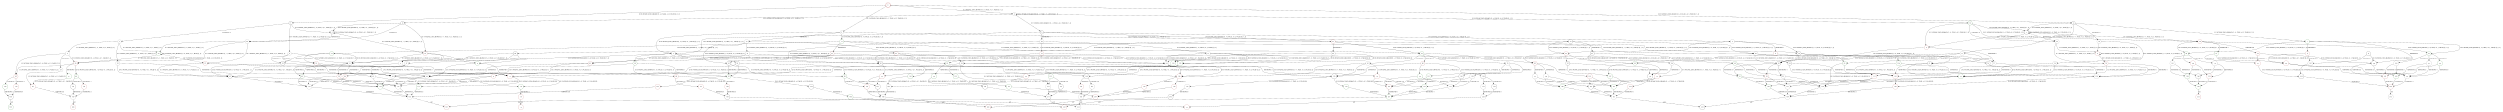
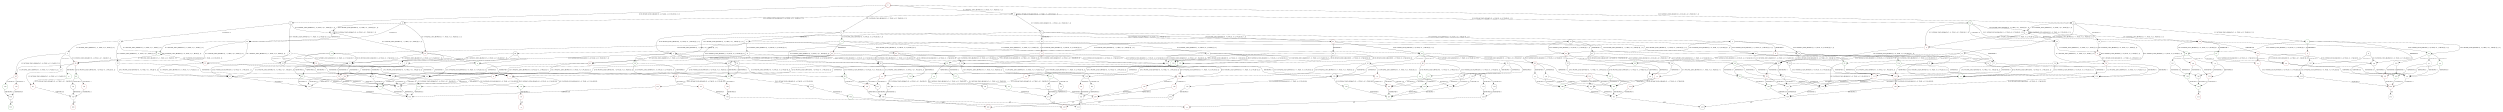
edge "42" -> "89": added, label "EX !0 !ATOMIC_EXCH_BRANCH (1, +0, FALSE, +0, 3, TRUE) !{0, 2}"
edge "94" -> "191": now "94" -> "152"
node "197": removed
